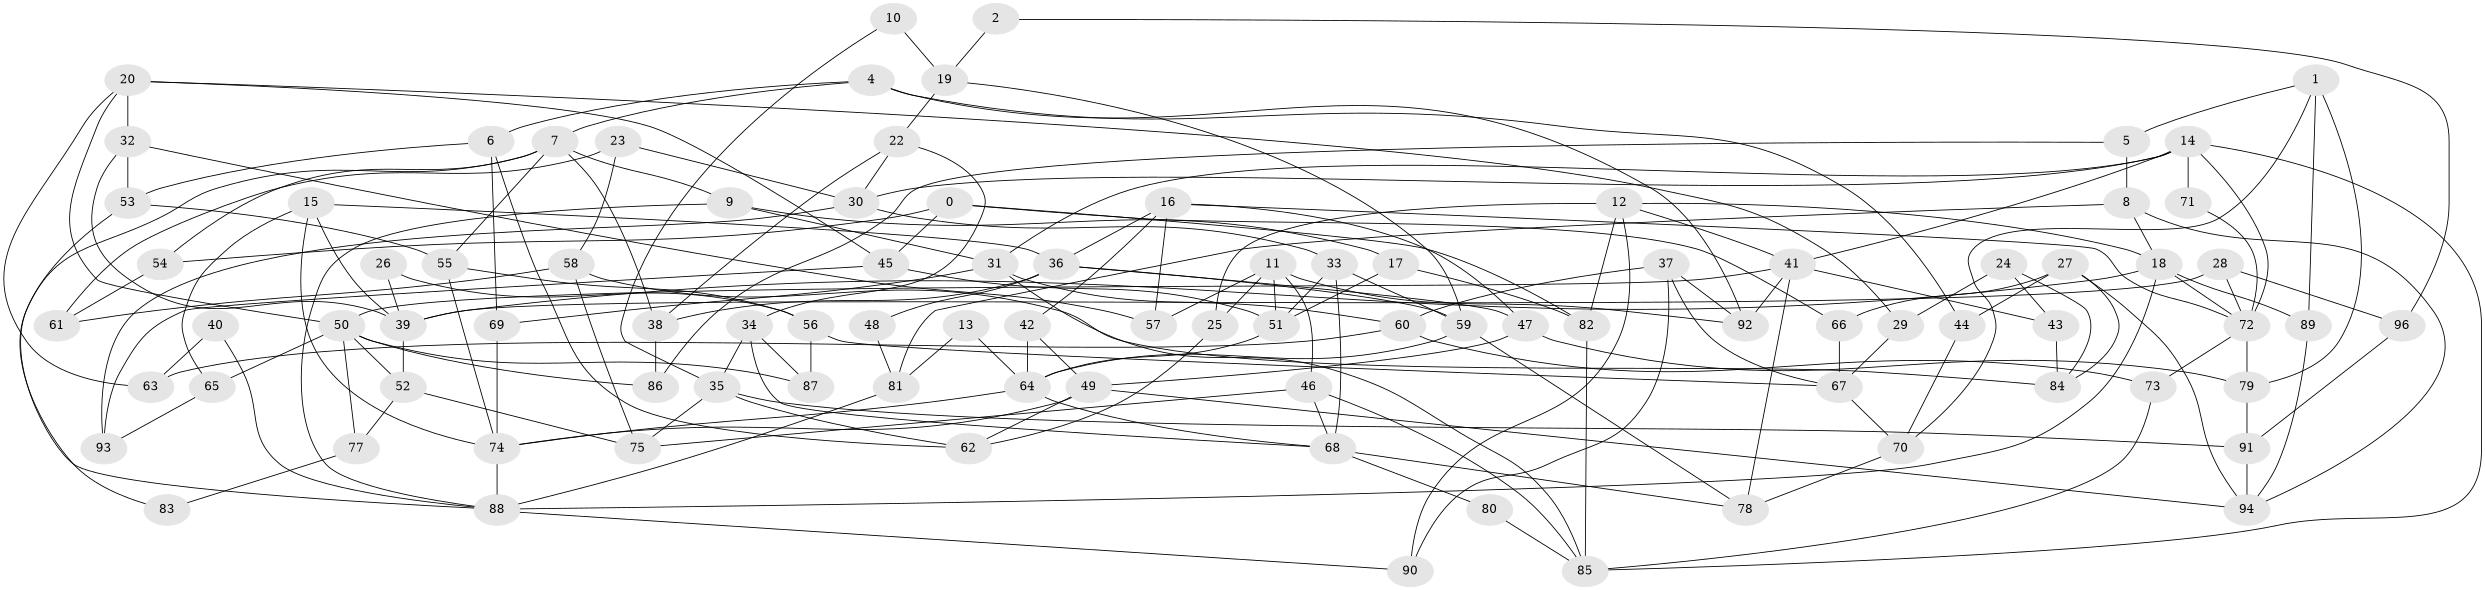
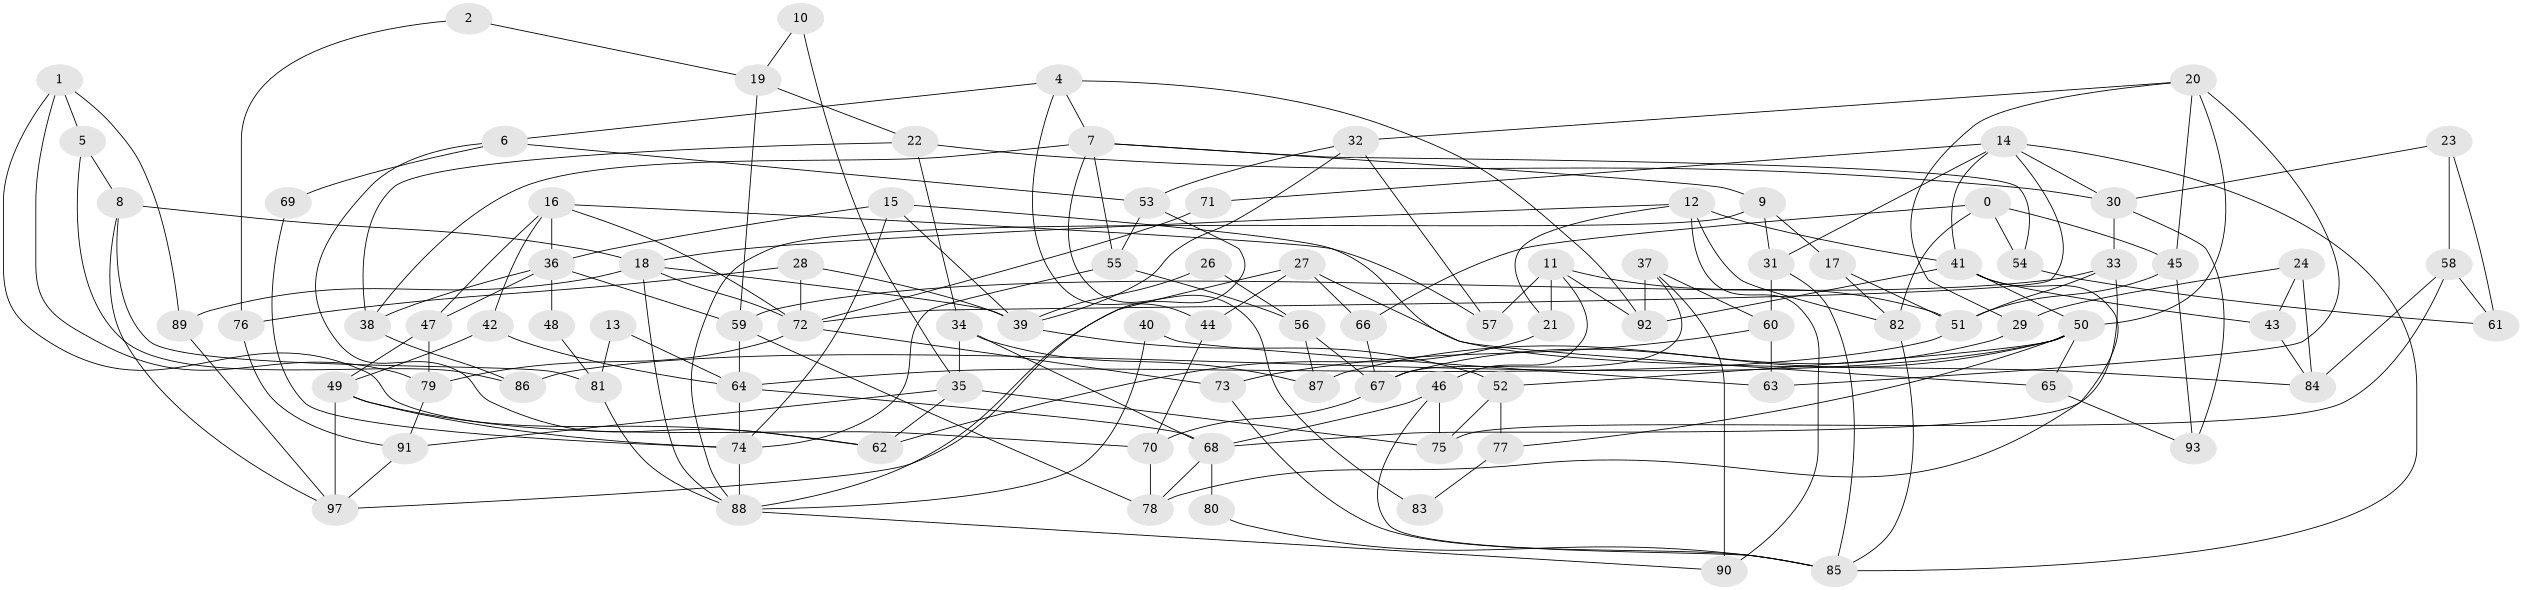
edge "31" -- "69": removed
node "25": label "25" -> "21"
node "96": label "96" -> "76"
node "94": label "94" -> "97"
